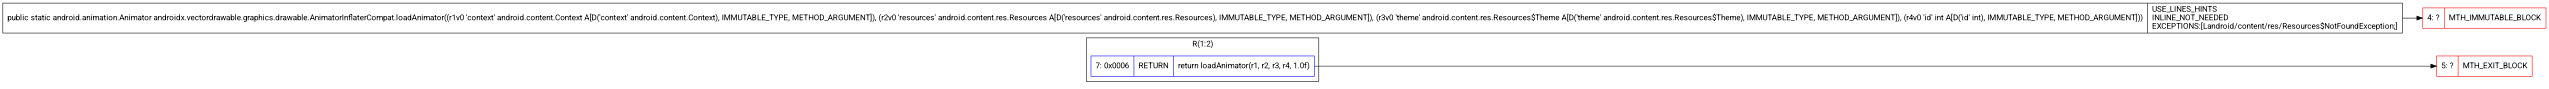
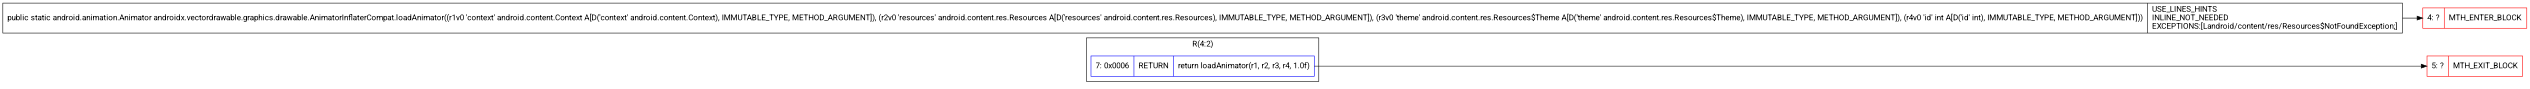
node "4: ?": text "MTH_IMMUTABLE_BLOCK" -> "MTH_ENTER_BLOCK"
cluster "R(1:2)": label "R(1:2)" -> "R(4:2)"
